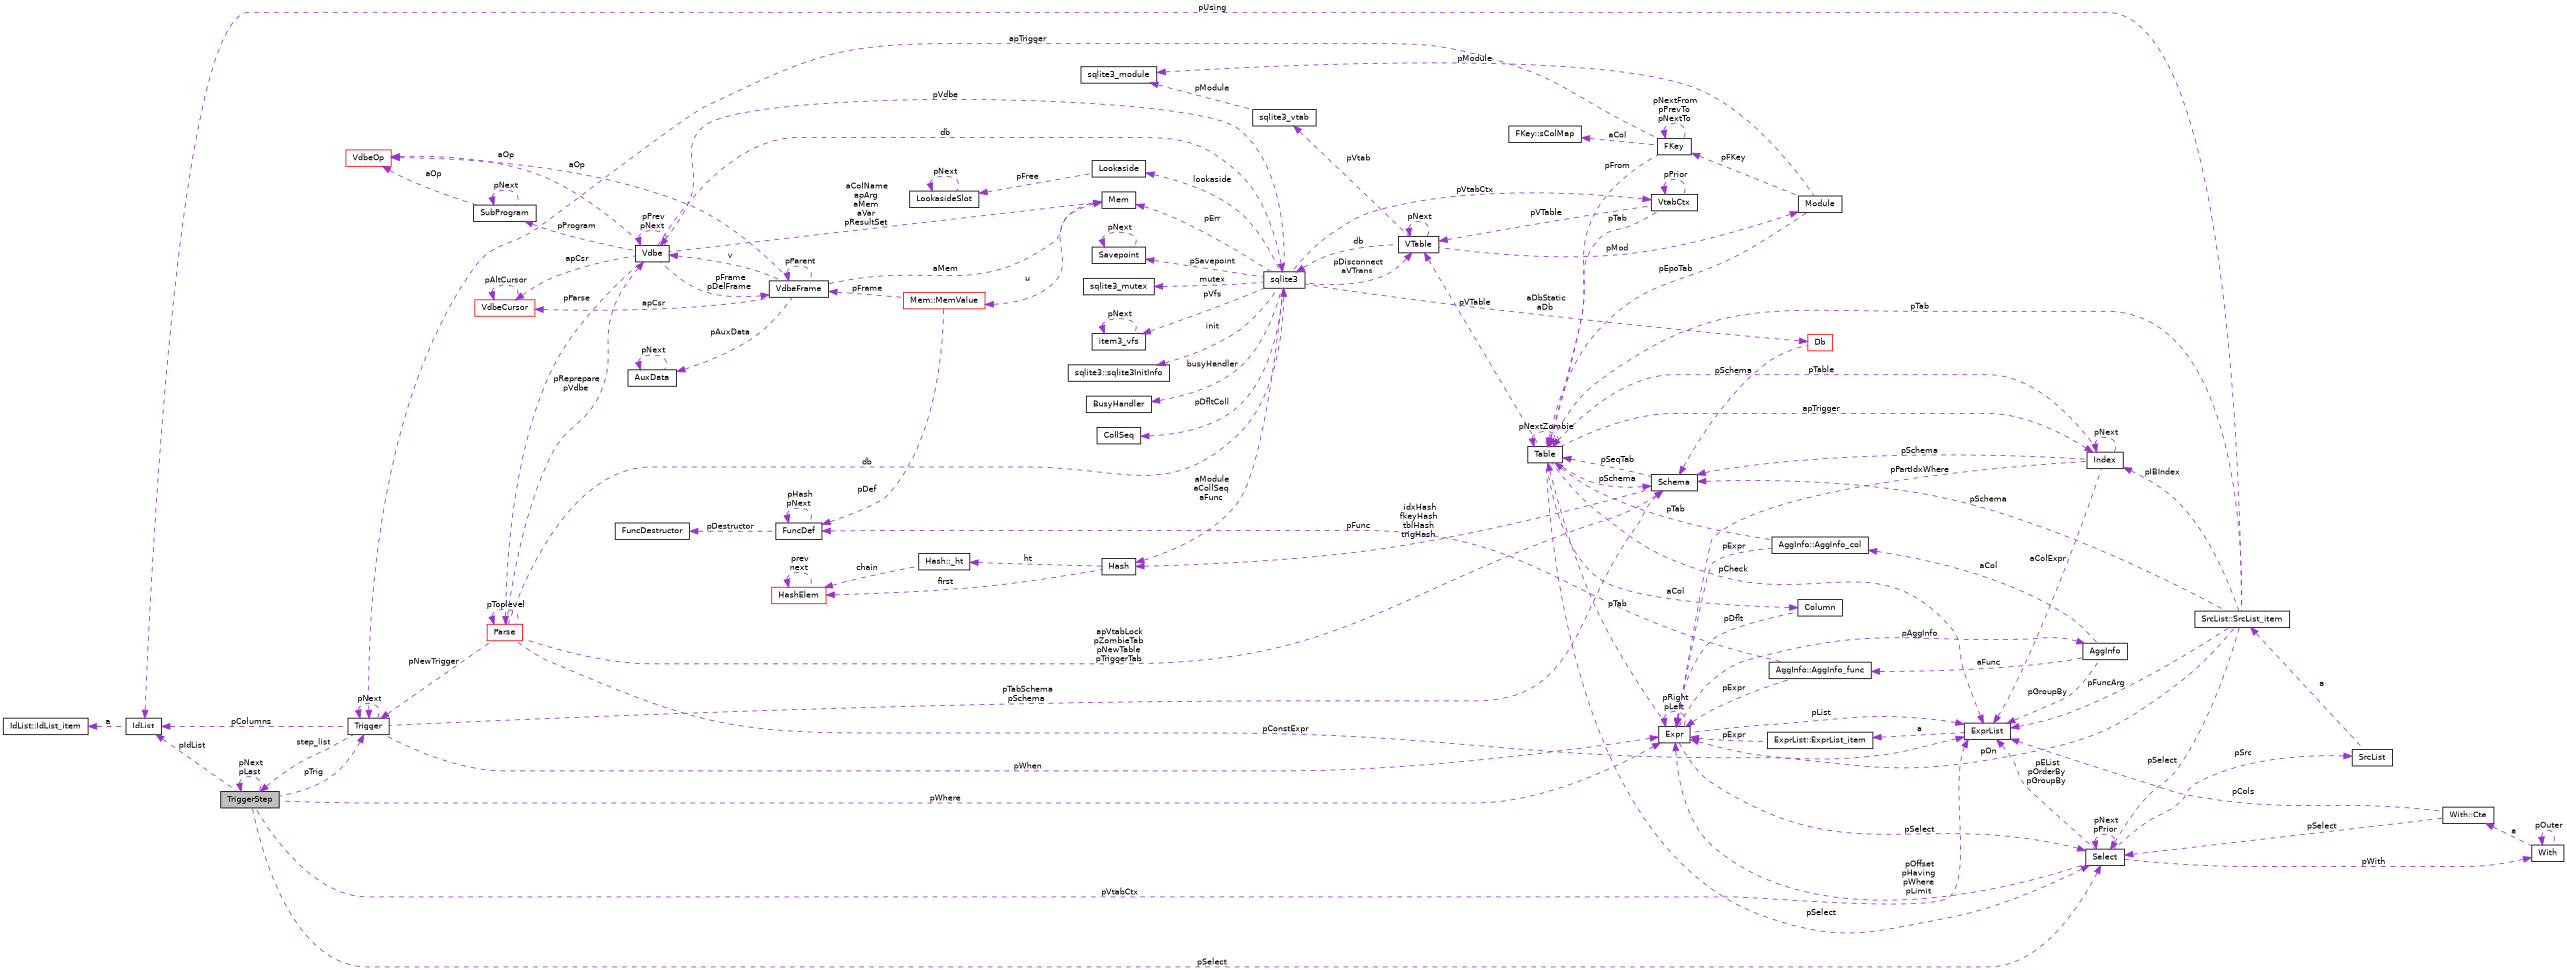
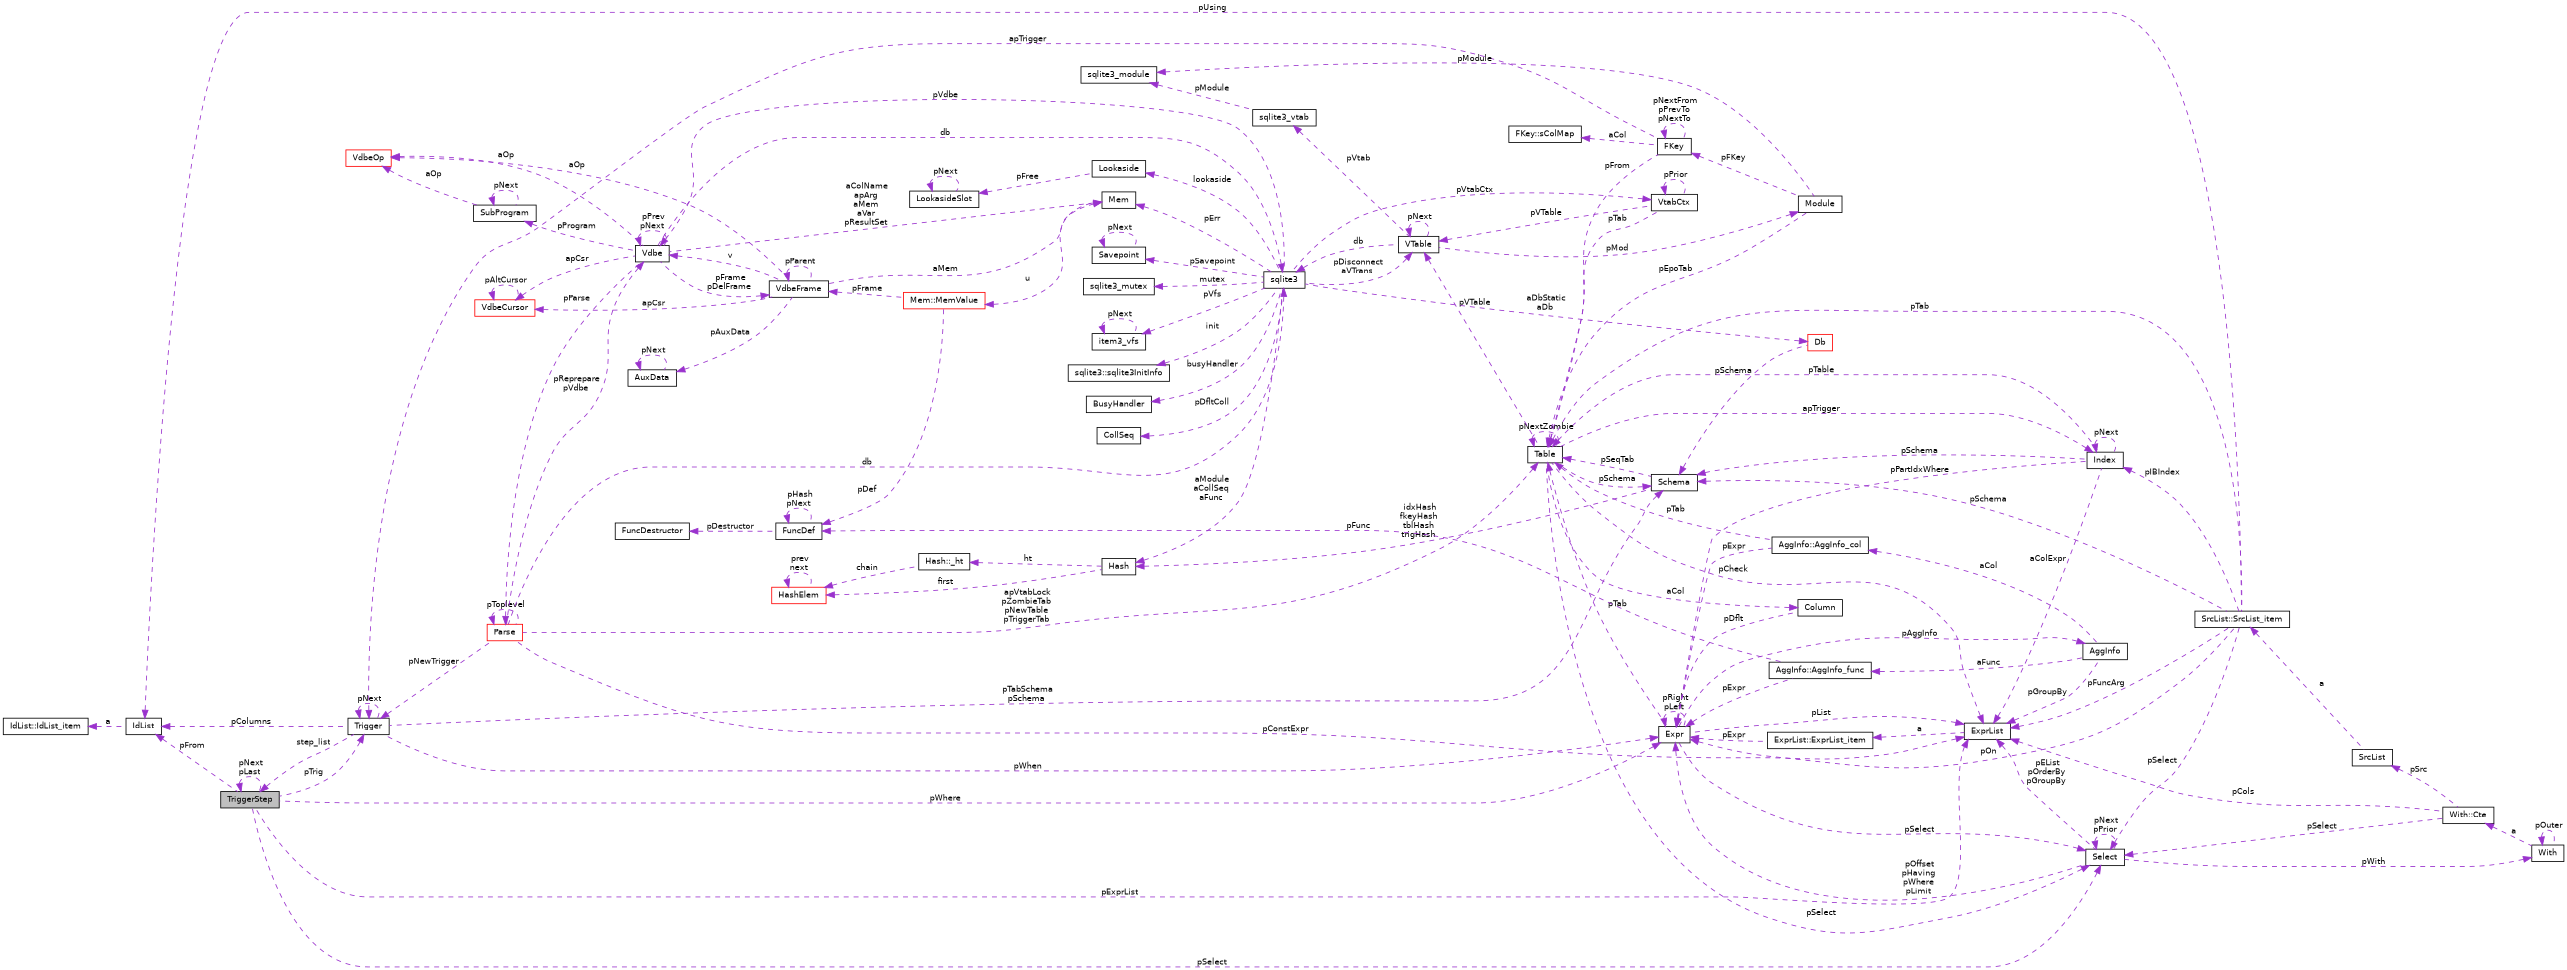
edge "Parse" -> "Schema": now "Parse" -> "Table"
edge "TriggerStep" -> "IdList": label " pIdList" -> " pFrom"
edge "Select" -> "SrcList": now "With::Cte" -> "SrcList"
edge "TriggerStep" -> "ExprList": label " pVtabCtx" -> " pExprList"
